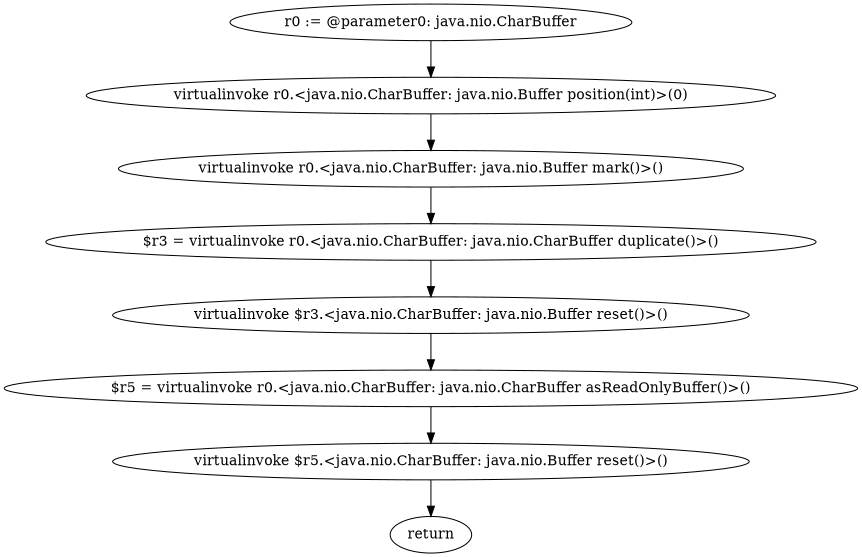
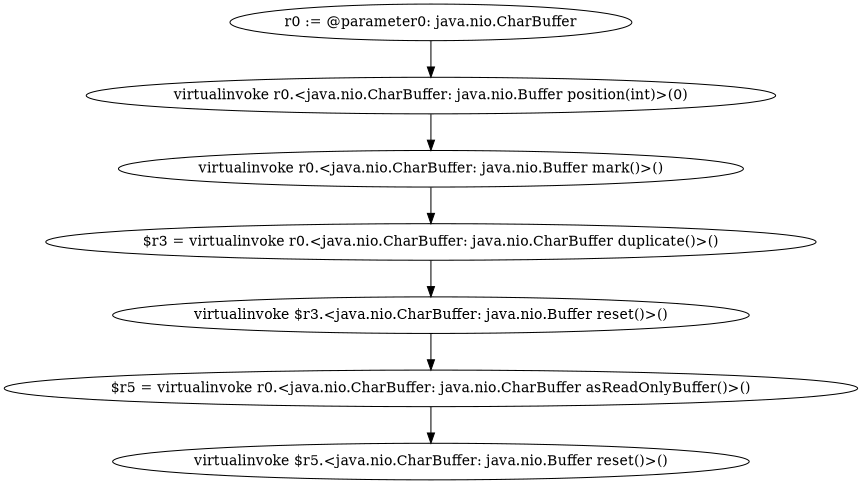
node "return": removed
